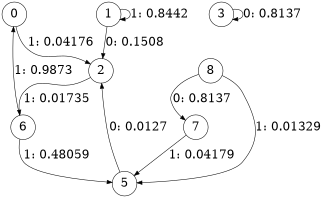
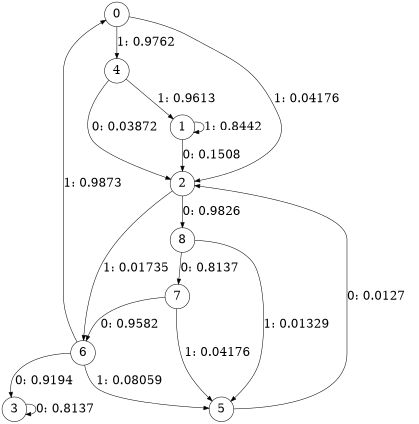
node "4": added
edge "6" -> "5": label "1: 0.48059  " -> "1: 0.08059  "
edge "7" -> "5": label "1: 0.04179  " -> "1: 0.04176  "
edge "2" -> "8": added, label "0: 0.9826"
edge "7" -> "6": added, label "0: 0.9582"
edge "6" -> "3": added, label "0: 0.9194"
